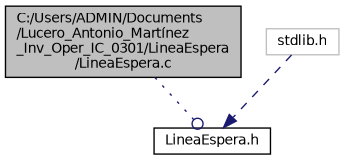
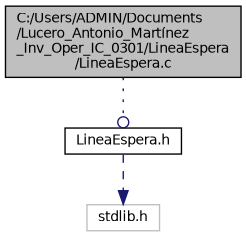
edge "stdlib.h" -> "LineaEspera.h": reversed
